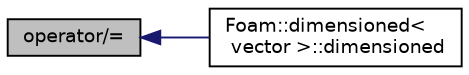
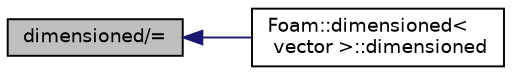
node "operator/=": label "operator/=" -> "dimensioned/="
